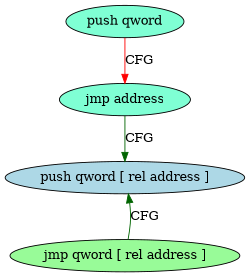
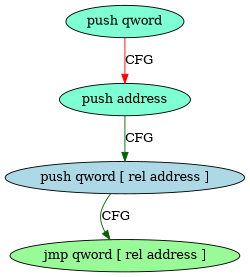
node "jmp address": label "jmp address" -> "push address"
edge "jmp qword [ rel address ]" -> "push qword [ rel address ]": reversed
